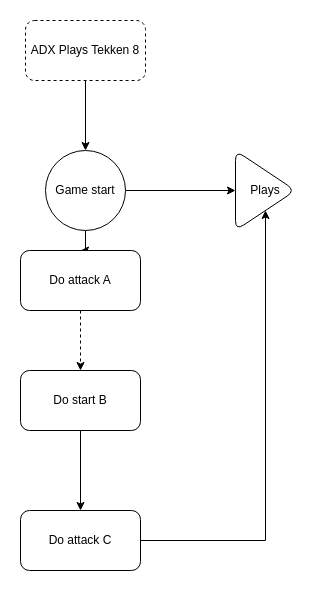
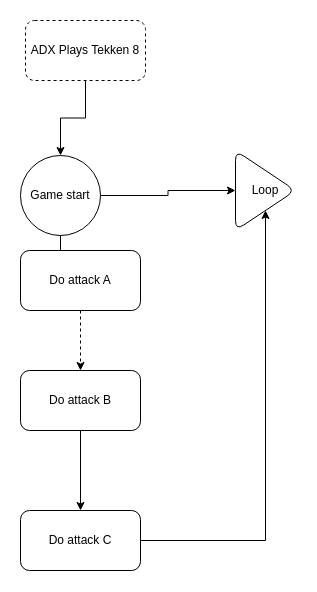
node "Game start": moved (86, 191) -> (61, 196)
node "Plays": label "Plays" -> "Loop"
node "Do start B": label "Do start B" -> "Do attack B"
